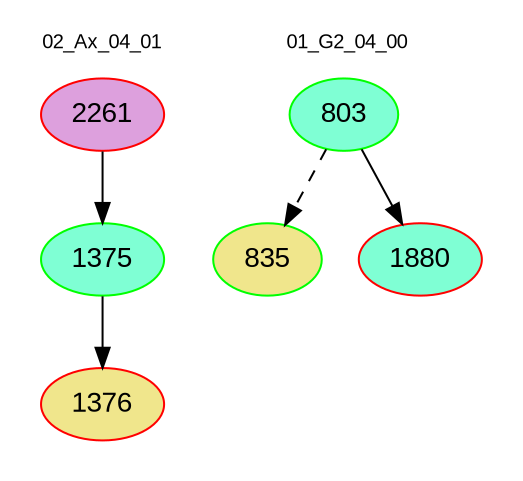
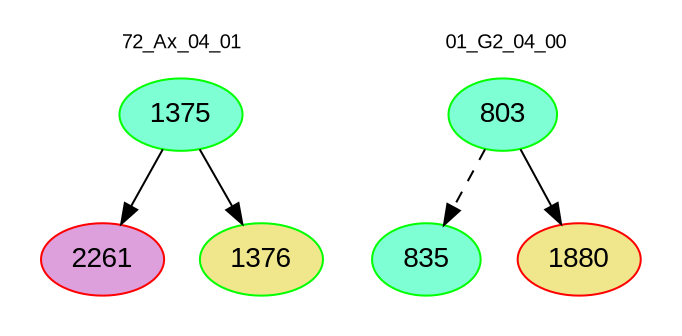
cluster "02_Ax_04_01": label "02_Ax_04_01" -> "72_Ax_04_01"
edge "2261" -> "1375": reversed
node "835": fillcolor khaki -> aquamarine
node "1880": fillcolor aquamarine -> khaki
node "1376": color red -> green
